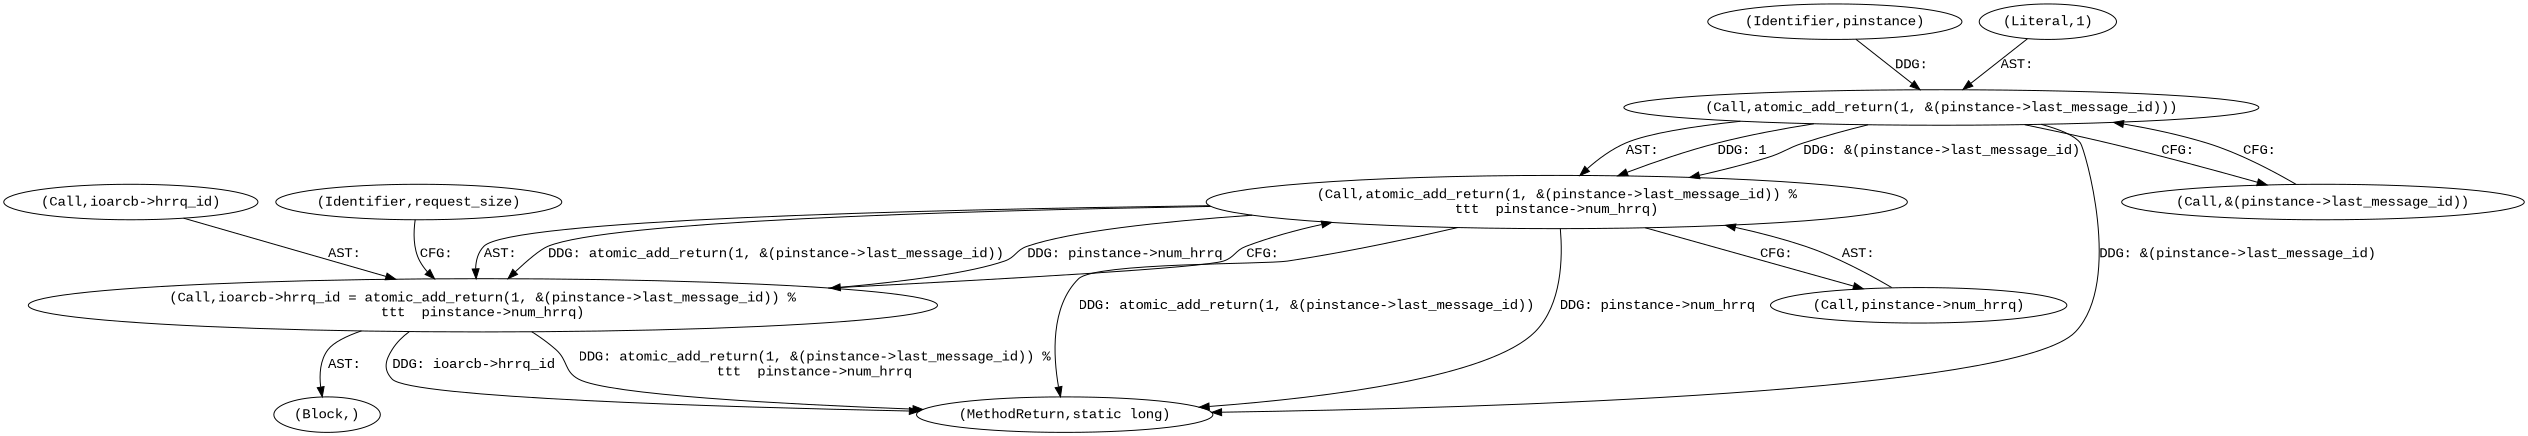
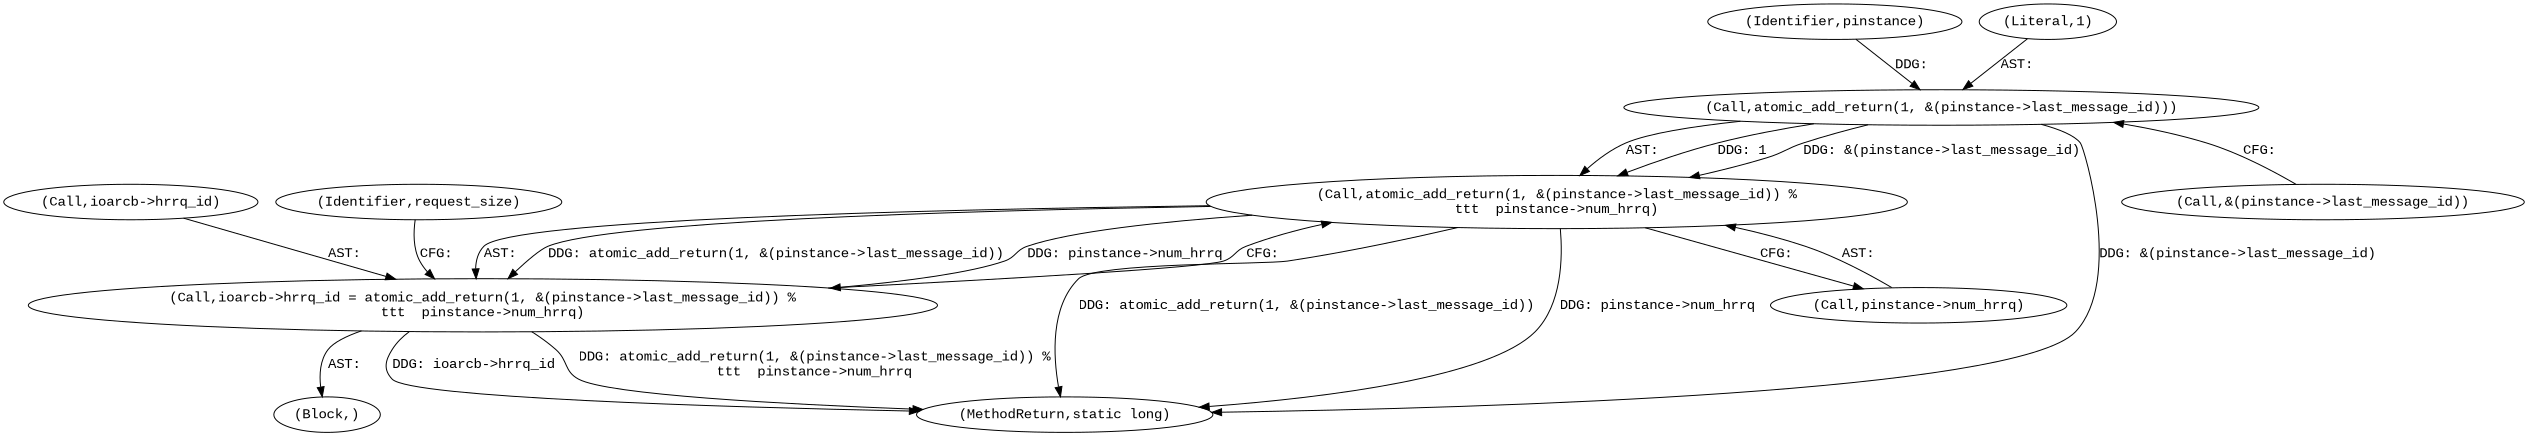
edge "(Call,atomic_add_return(1, &(pinstance->last_message_id)))" -> "(Call,&(pinstance->last_message_id))": removed, label "CFG:"
